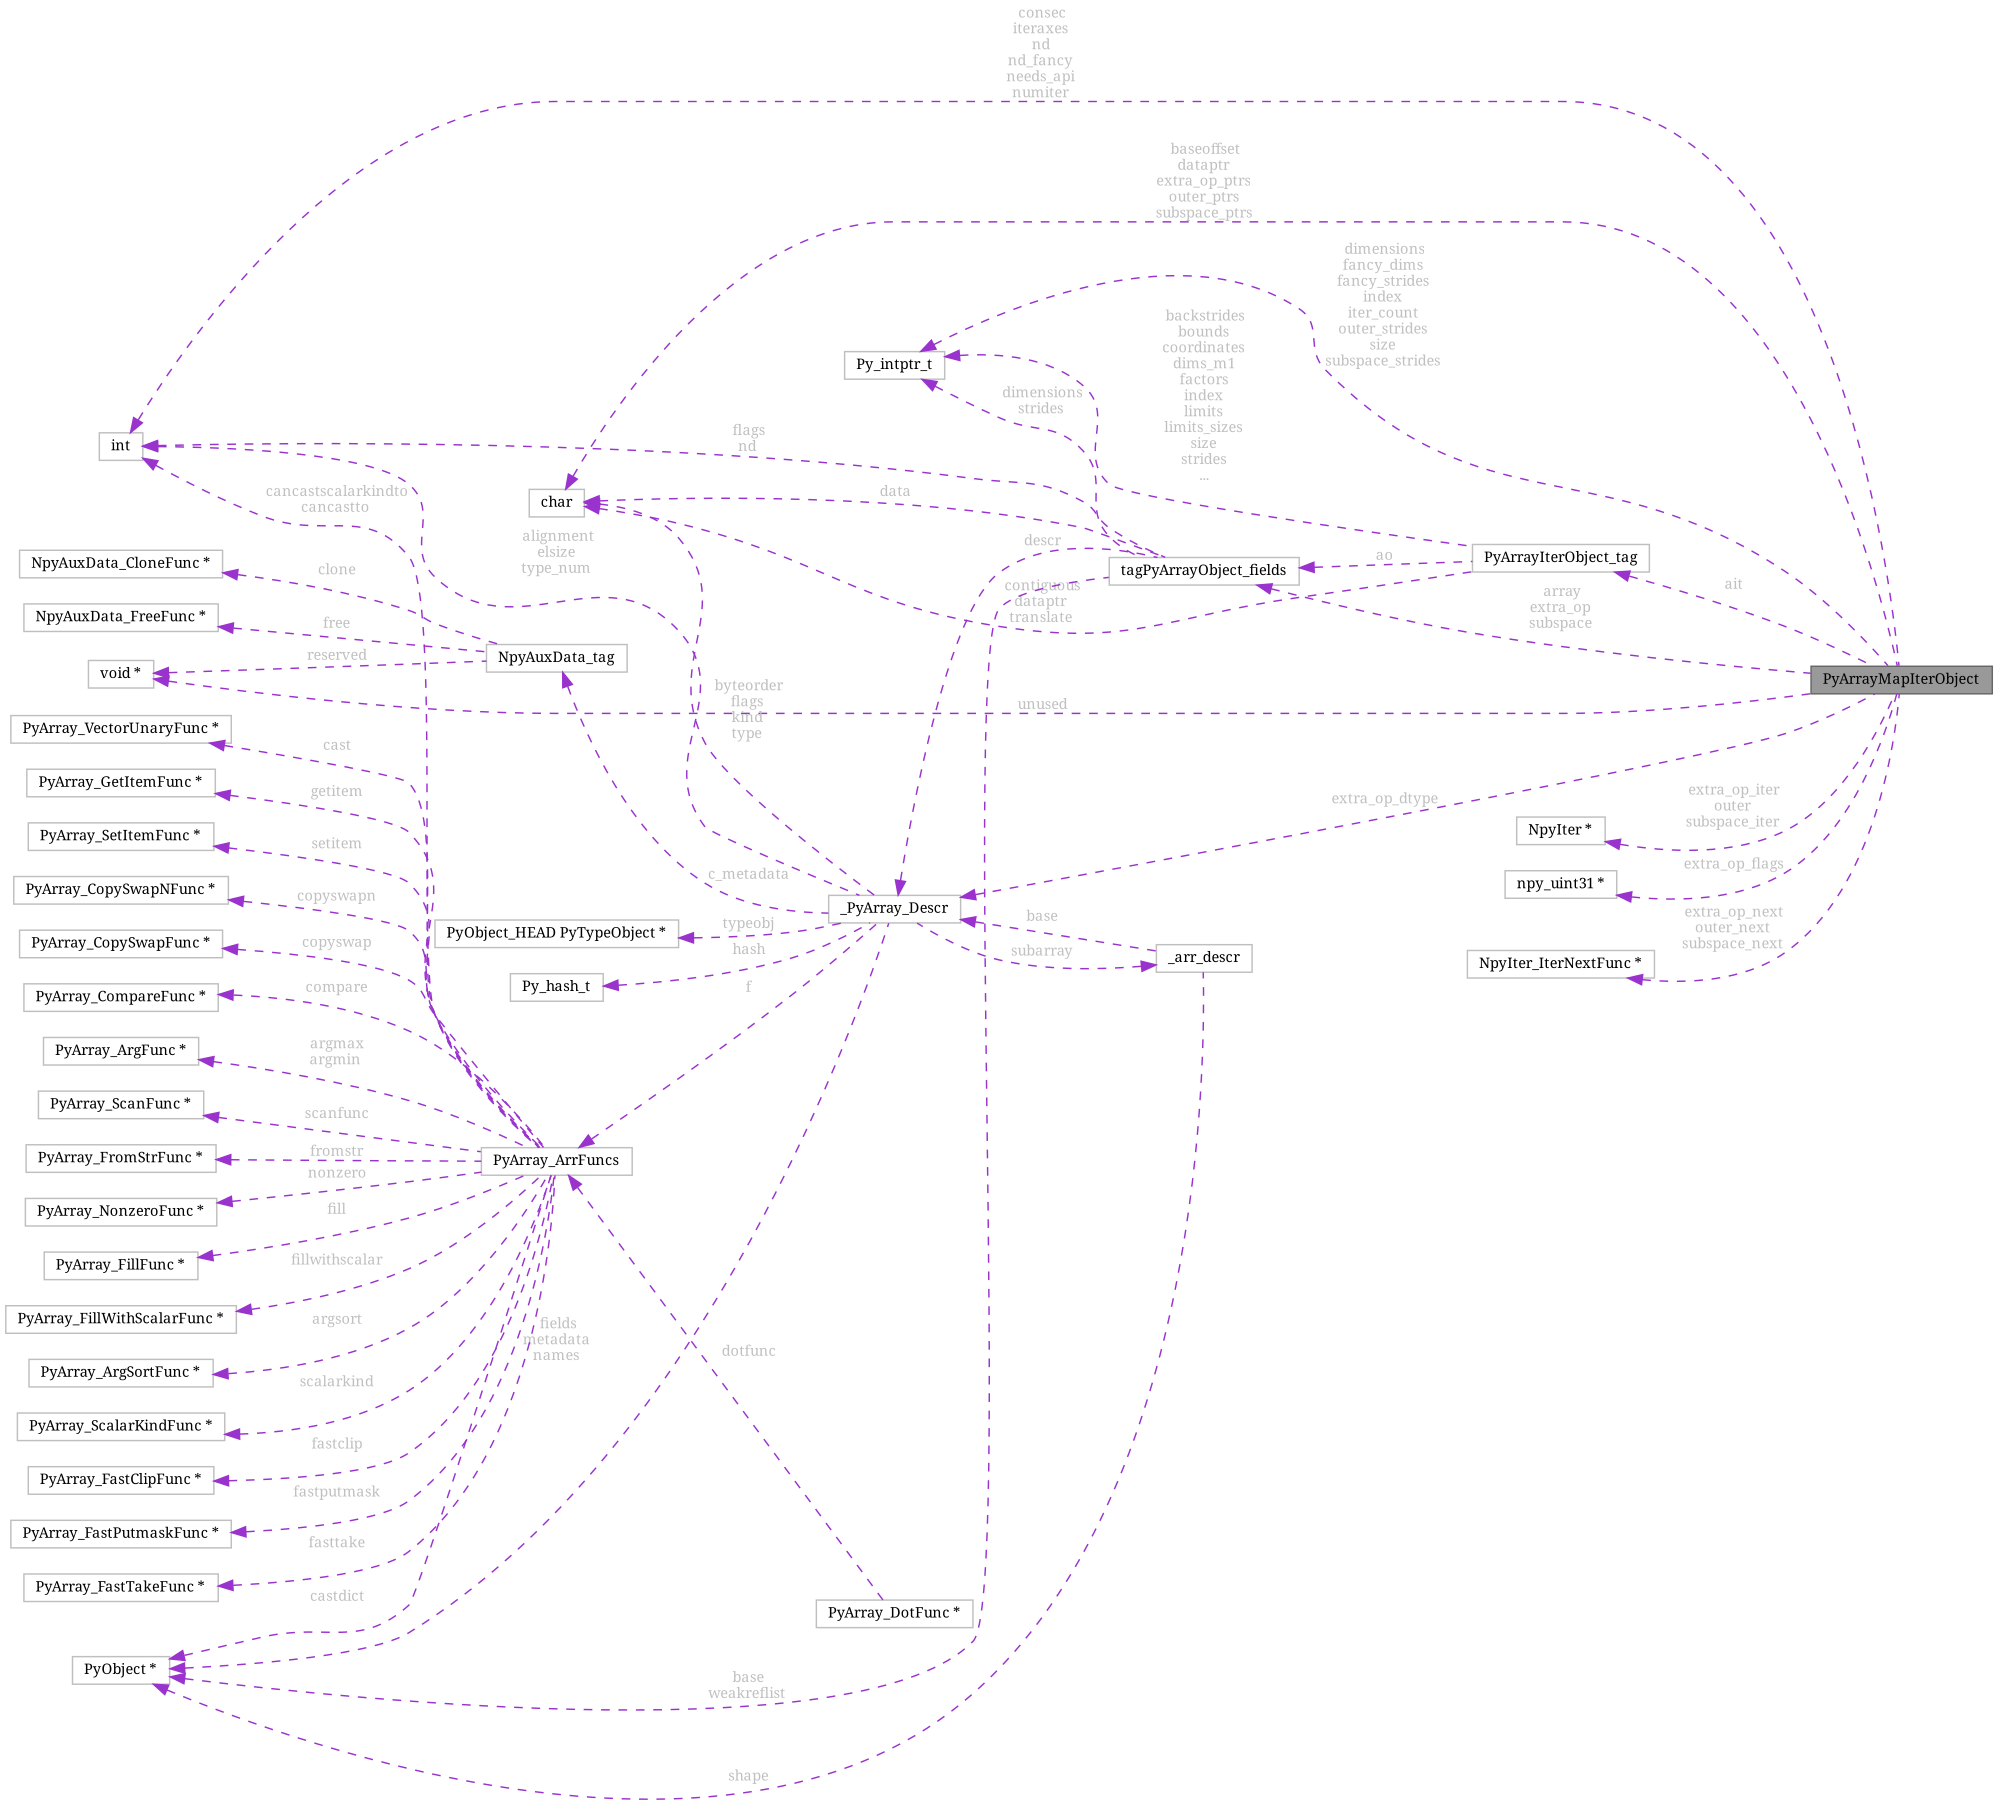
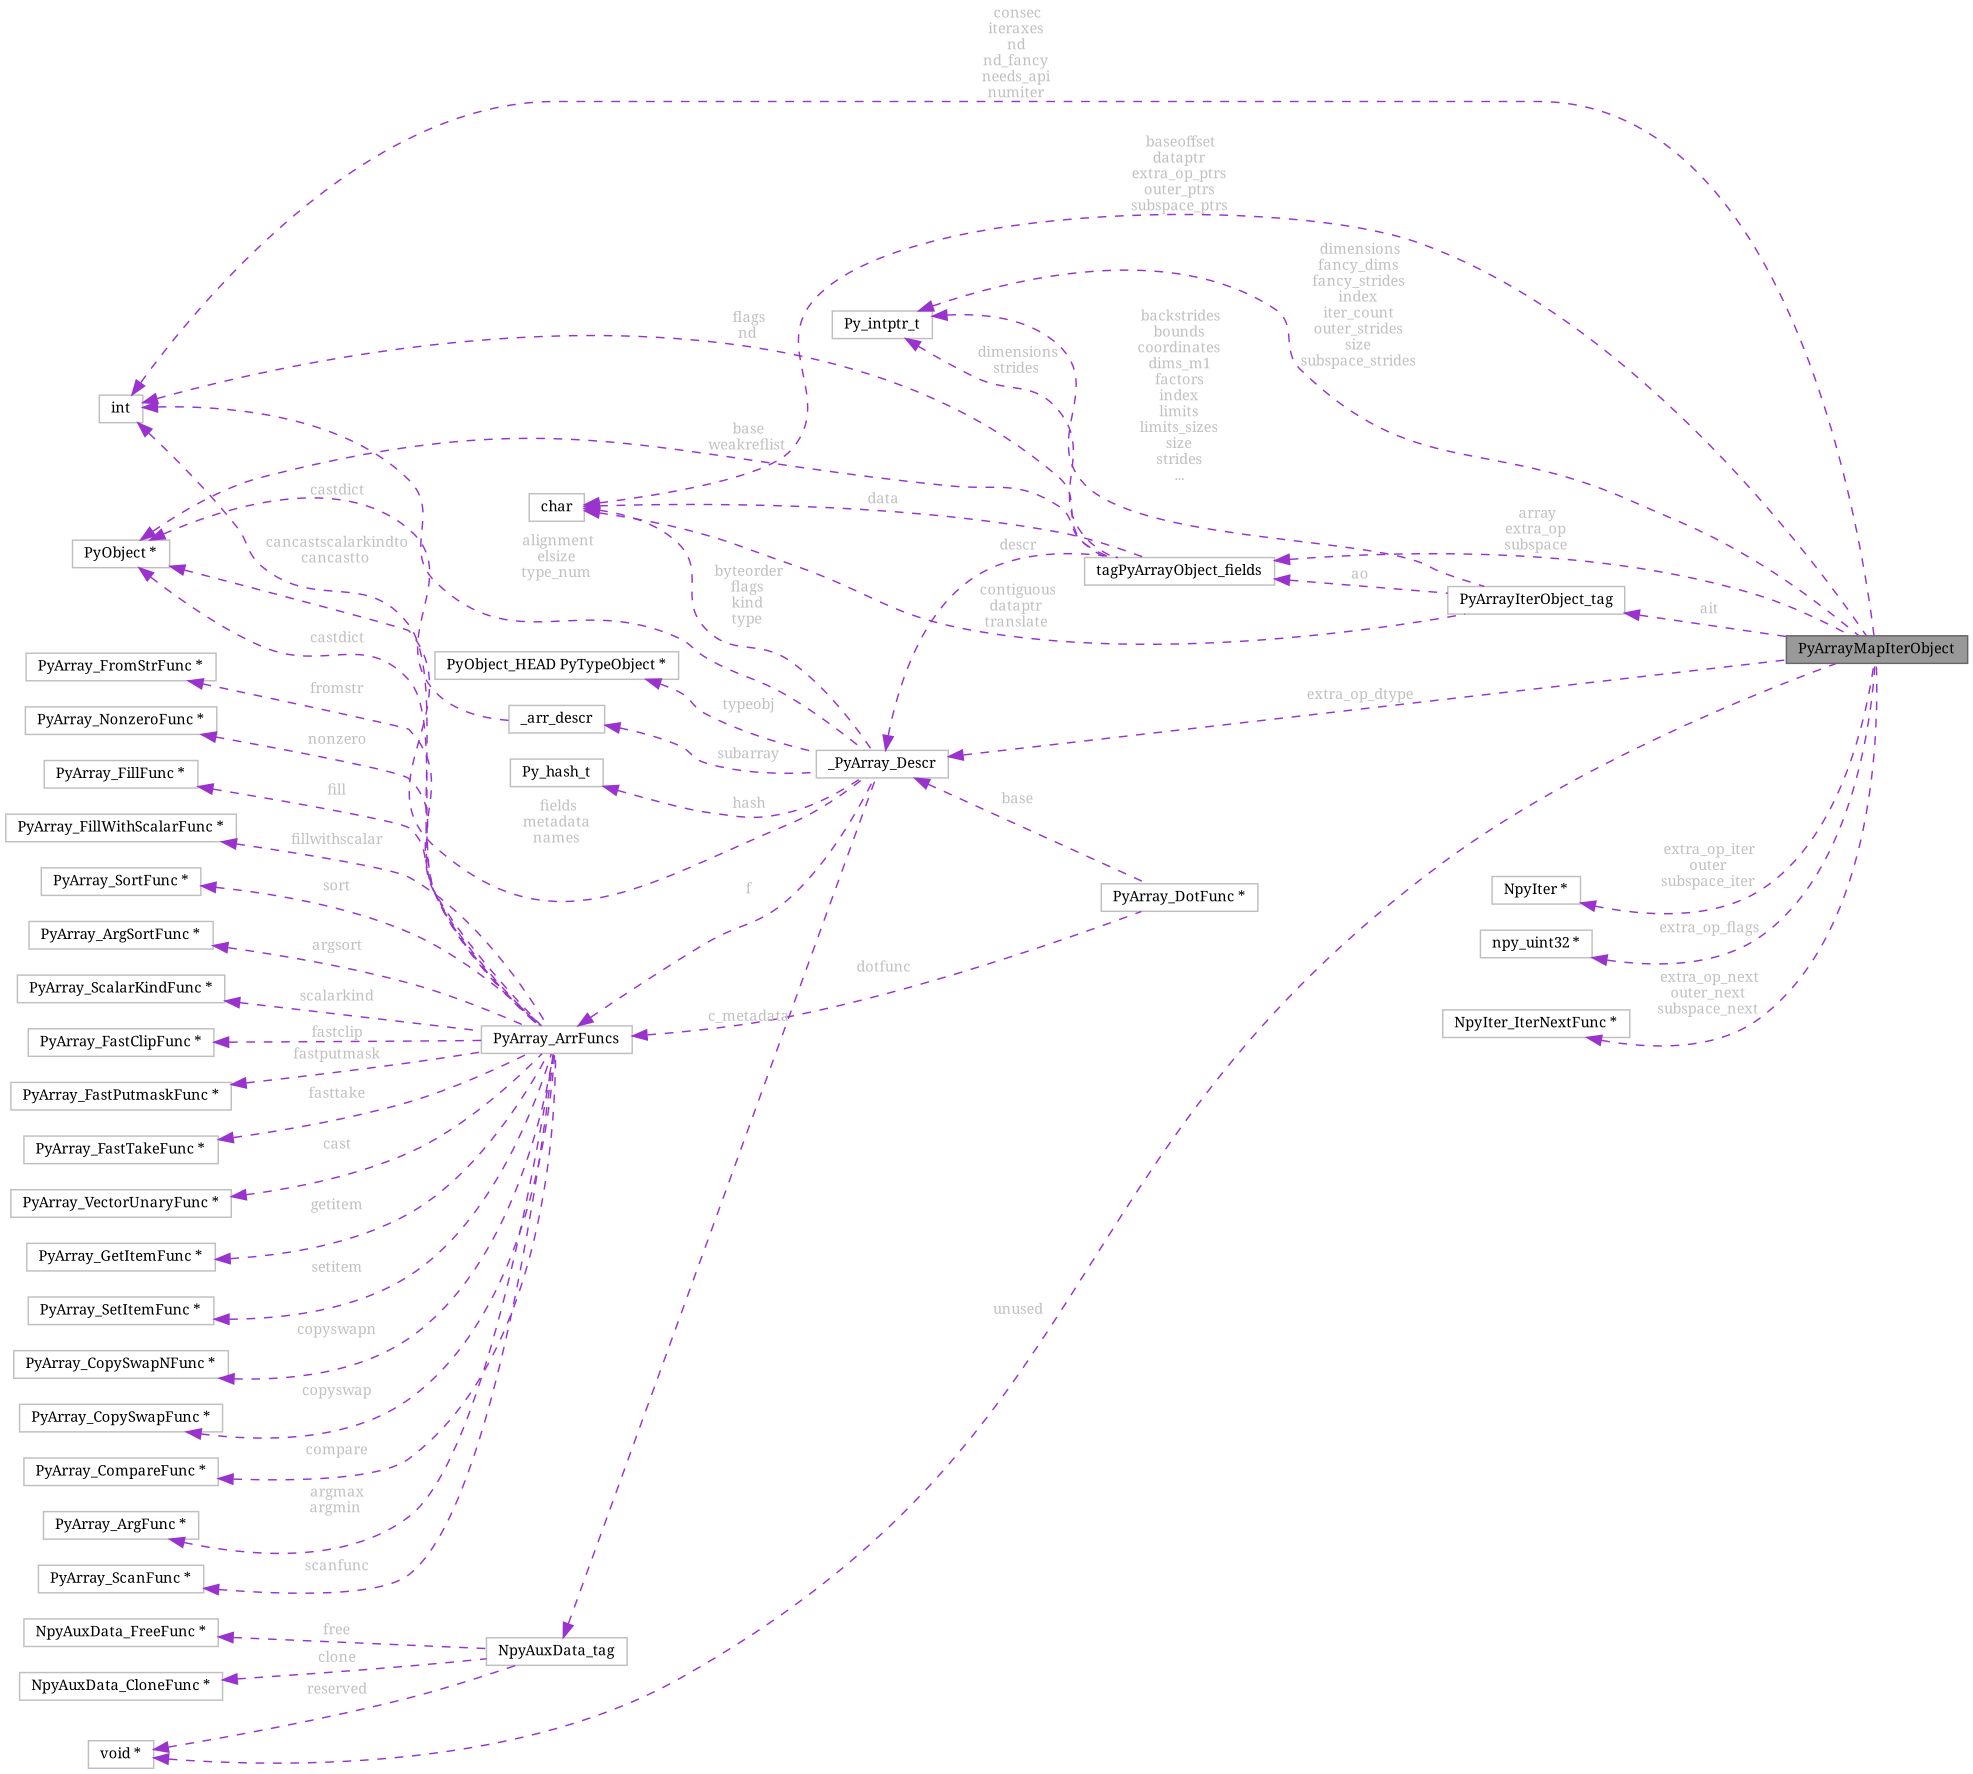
node "PyArray_SortFunc *": added
node "npy_uint31 *": label "npy_uint31 *" -> "npy_uint32 *"
edge "_arr_descr" -> "_PyArray_Descr": now "PyArray_DotFunc *" -> "_PyArray_Descr"
edge "_arr_descr" -> "PyObject *": label " shape" -> " castdict"
